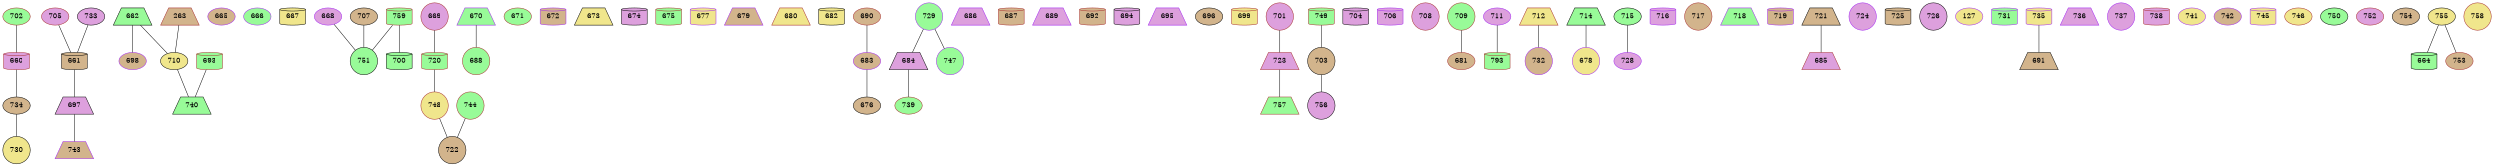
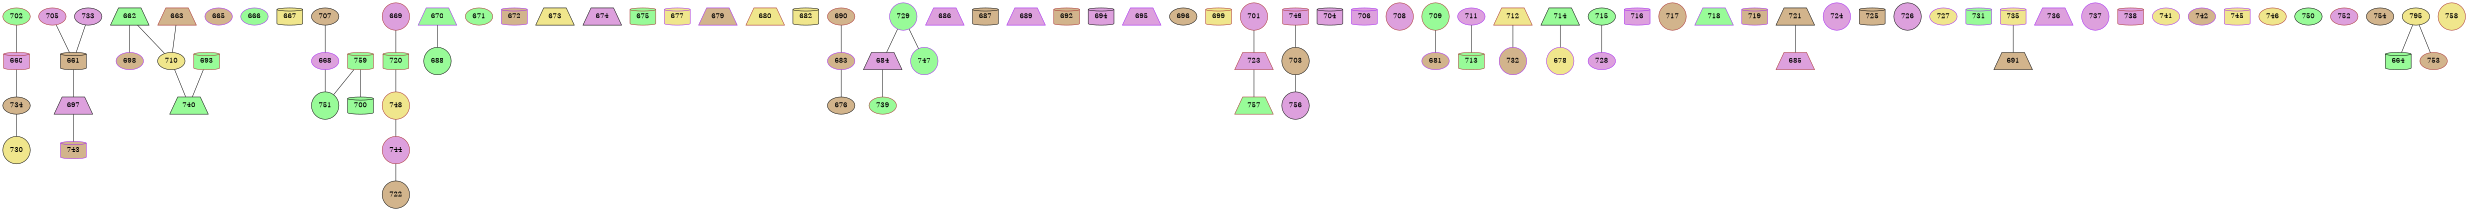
node "263": label "263" -> "663"
node "674": shape cylinder -> trapezium
node "687": color brown -> black
node "749": fillcolor palegreen -> plum
node "127": label "127" -> "727"
node "755": label "755" -> "795"
edge "707" -- "751": now "707" -- "668"
node "688": color brown -> black
node "681": color brown -> purple
node "793": label "793" -> "713"
node "744": fillcolor palegreen -> plum
edge "748" -- "722": now "748" -- "744"
node "743": shape trapezium -> cylinder
